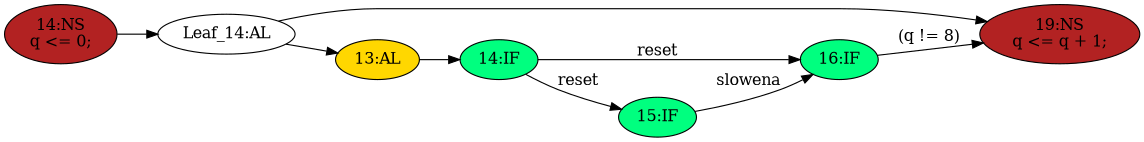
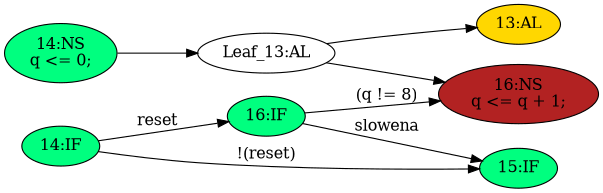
node "14:NS q <= 0;": fillcolor firebrick -> springgreen
node "Leaf_14:AL": label "Leaf_14:AL" -> "Leaf_13:AL"
node "19:NS q <= q + 1;": label "19:NS q <= q + 1;" -> "16:NS q <= q + 1;"
edge "13:AL" -> "14:IF": removed
edge "14:IF" -> "15:IF": label "reset" -> "!(reset)"
edge "15:IF" -> "16:IF": reversed
